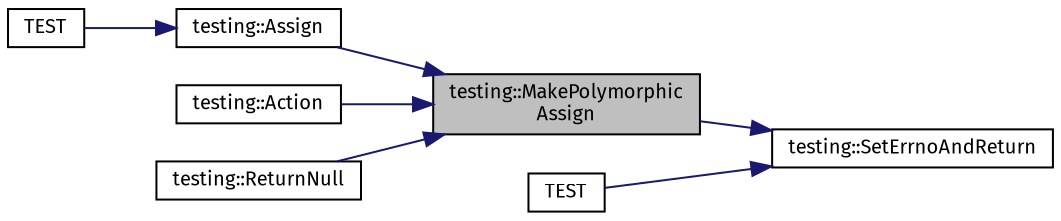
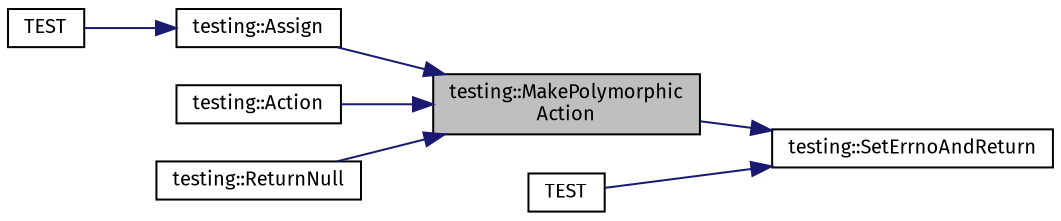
node "testing::MakePolymorphic Assign": label "testing::MakePolymorphic Assign" -> "testing::MakePolymorphic Action"
